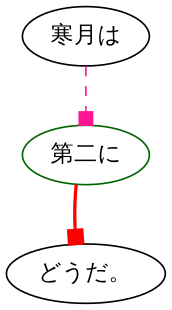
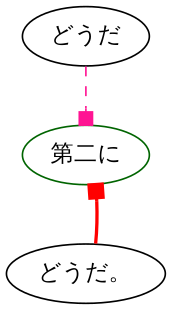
node "寒月は": label "寒月は" -> "どうだ"
edge "第二に" -> "どうだ。": reversed
